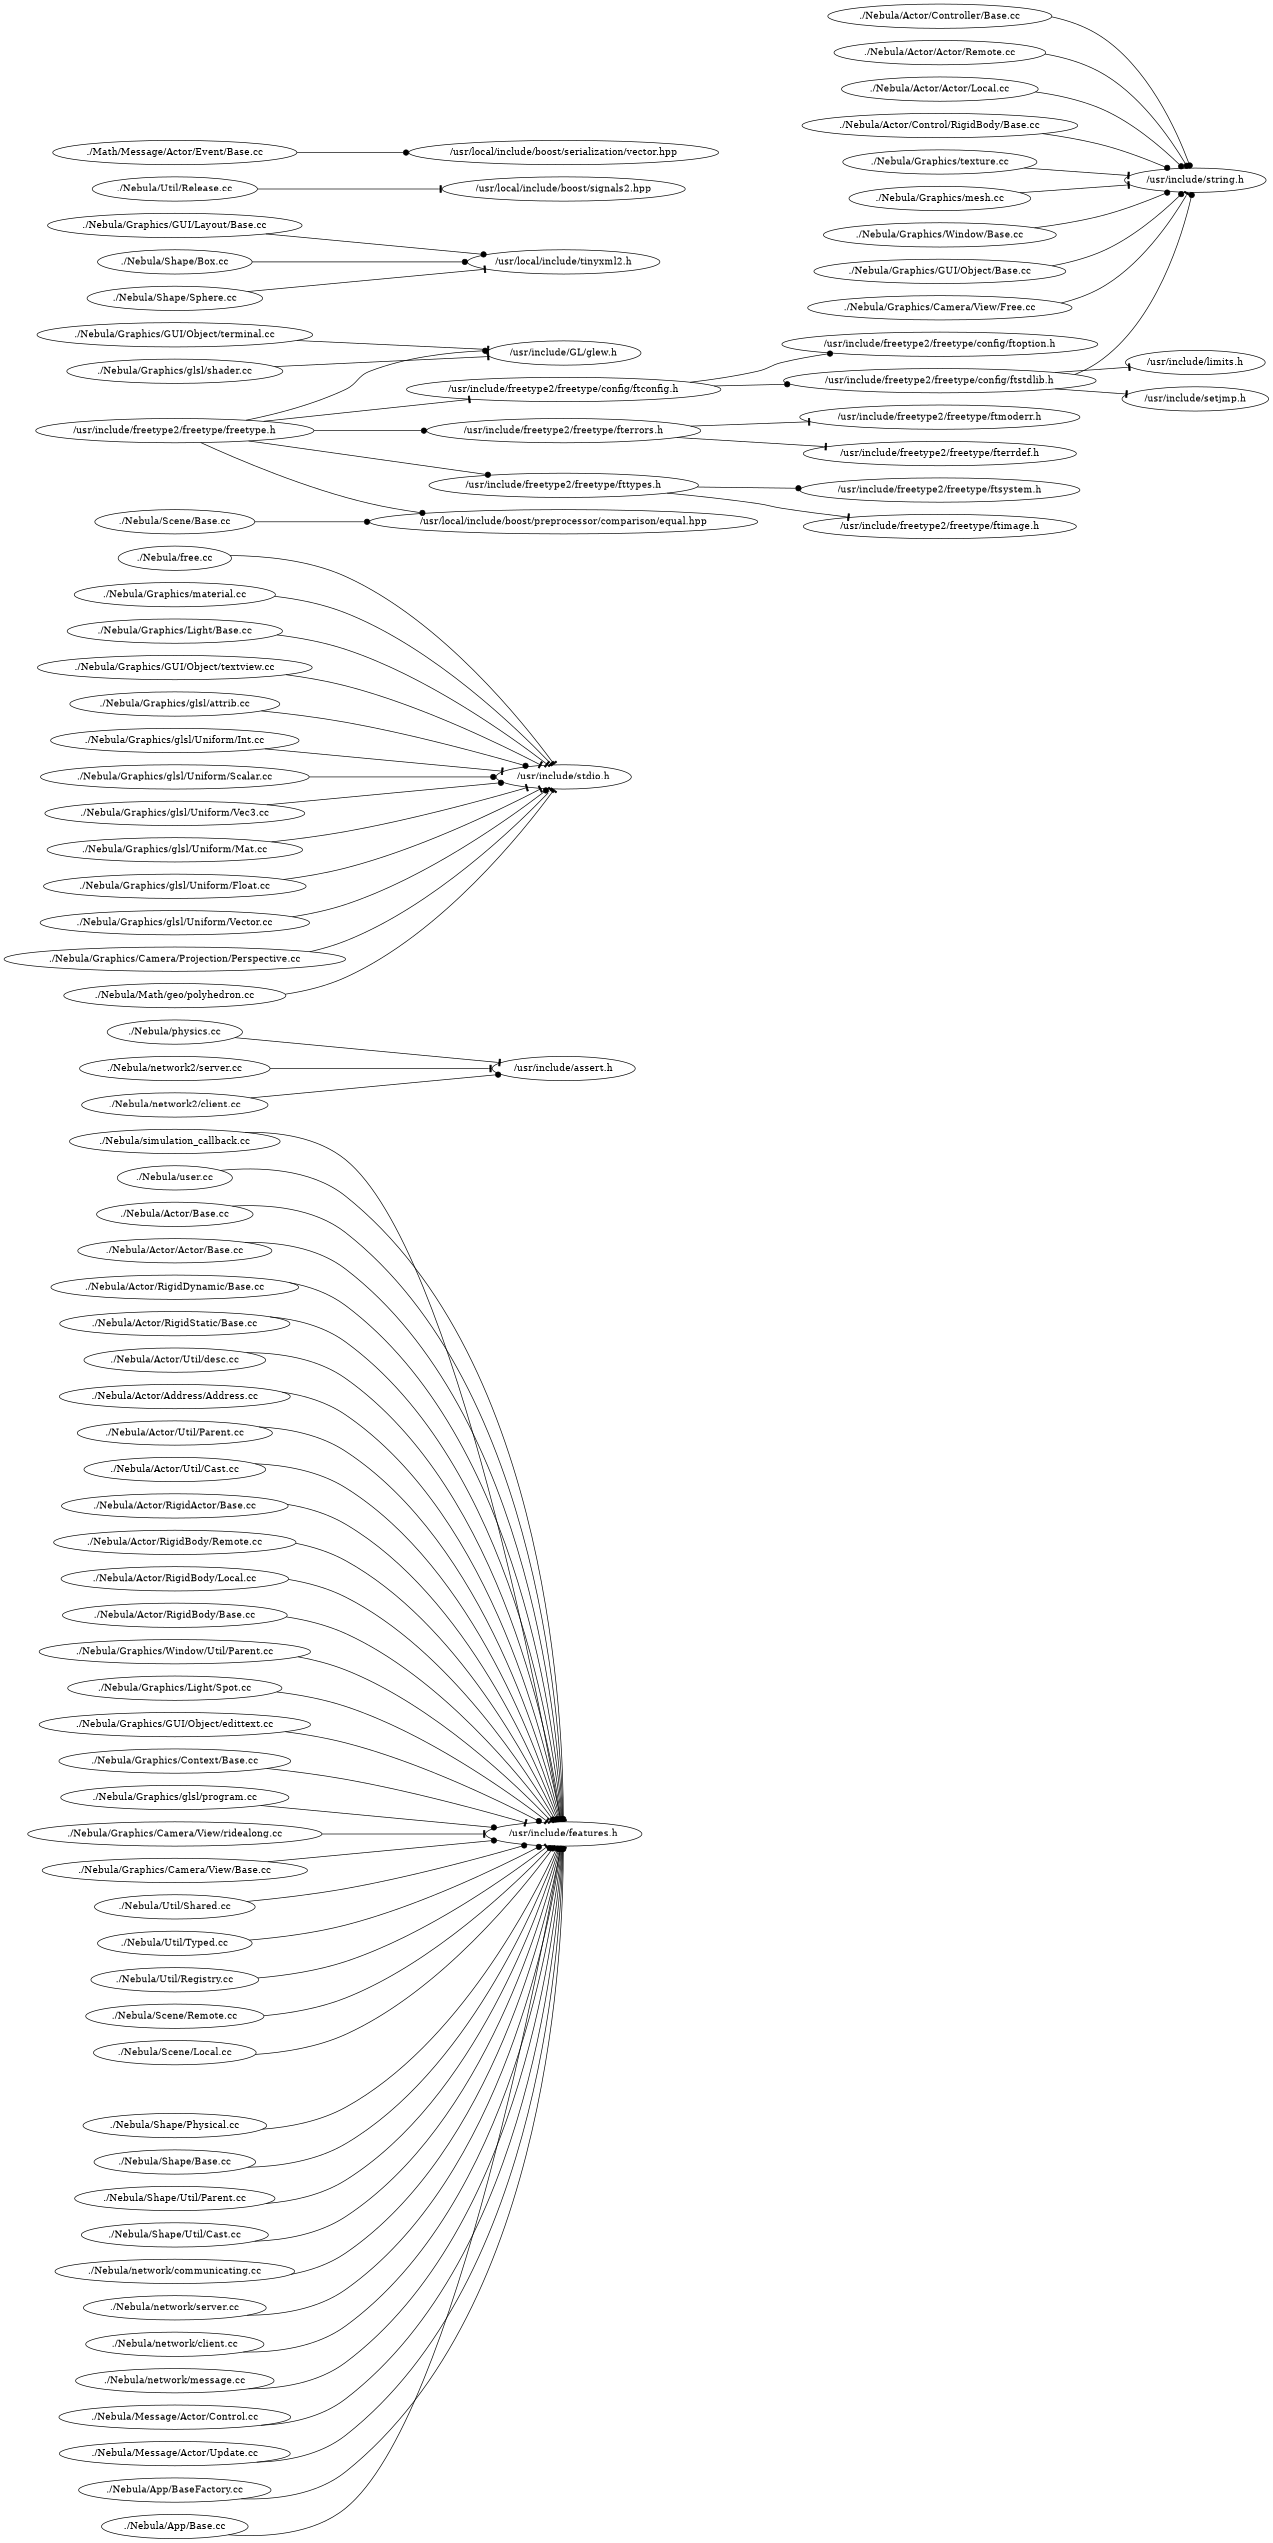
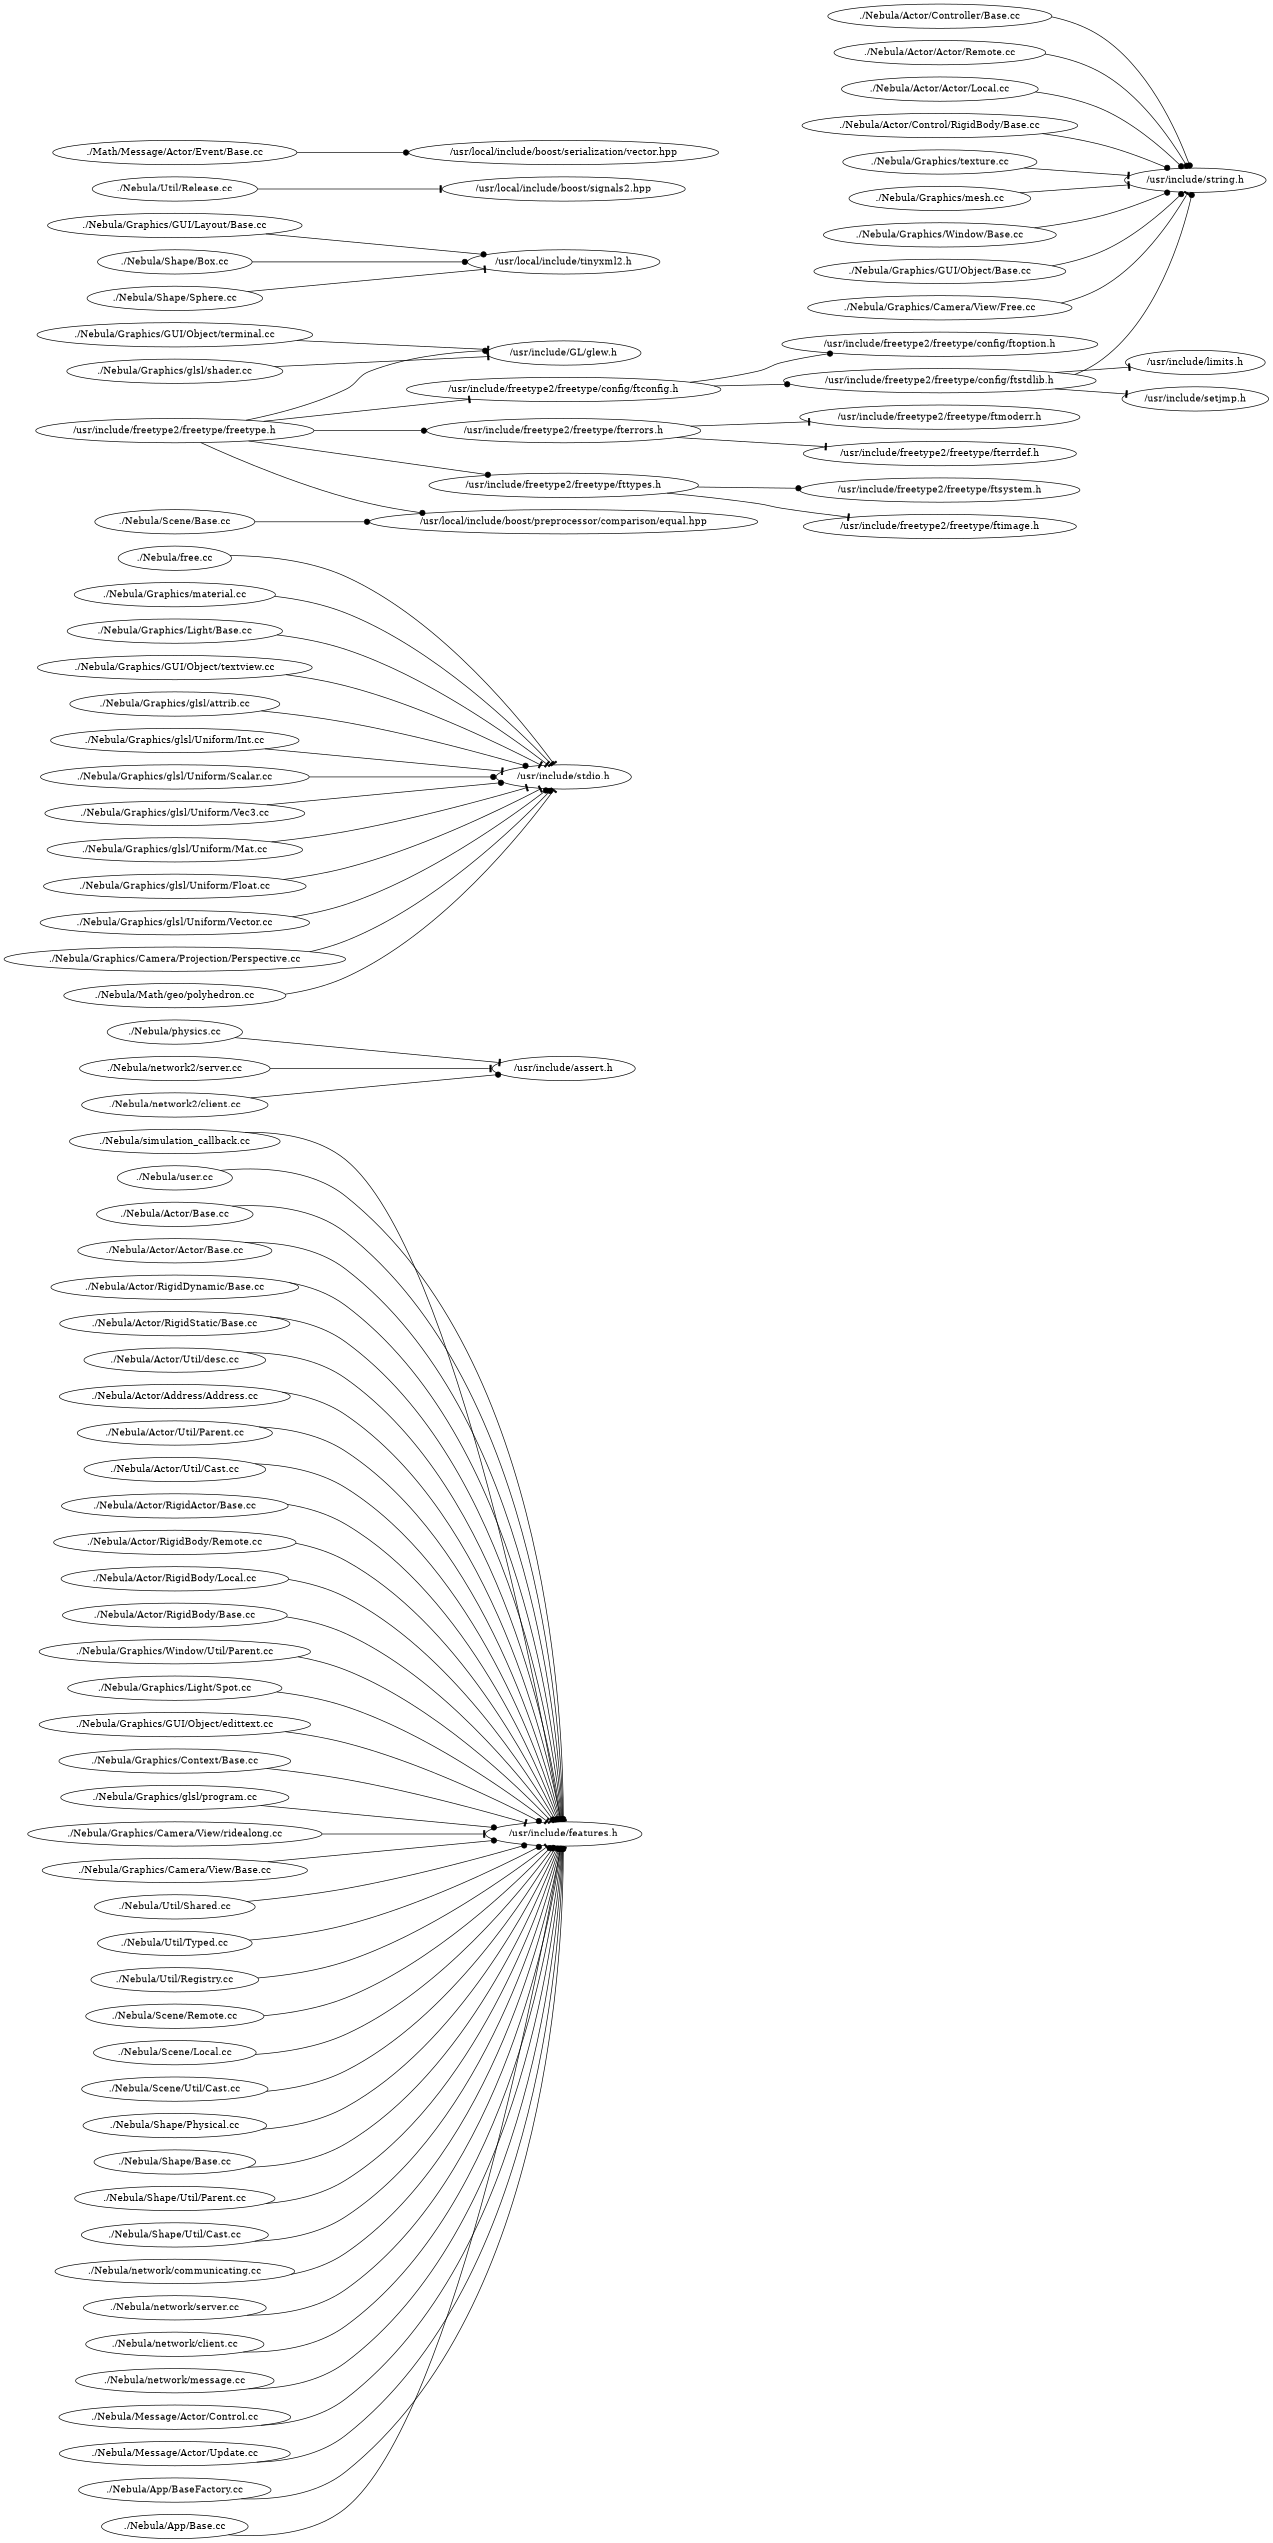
edge "./Nebula/Graphics/Camera/Projection/Perspective.cc" -> "/usr/include/stdio.h": arrowhead tee -> dot
node "./Nebula/Scene/Util/Cast.cc": added
